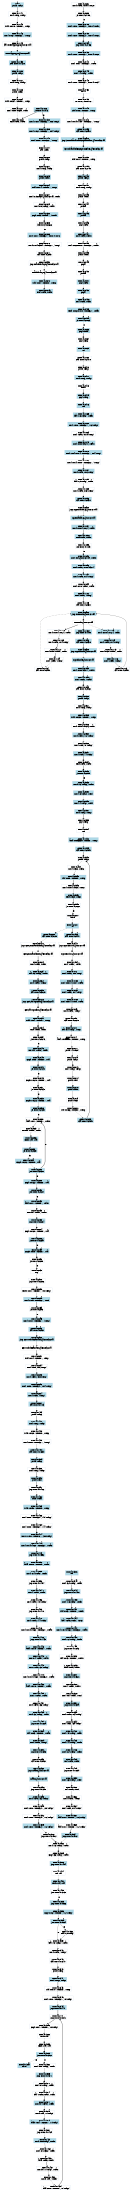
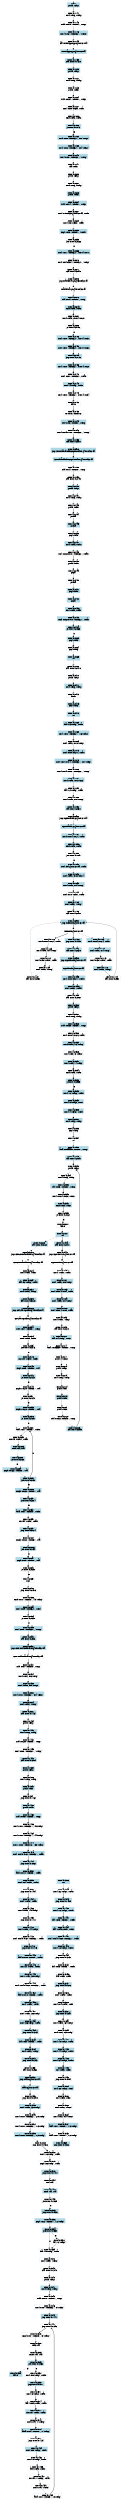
edge "0x0040102e je 0x0040104c" -> "0x0040102c testl %eax, %eax": reversed
edge "0x0040267f testl %eax, %eax" -> "0x00402681 movl %eax, 0x00410020": added
